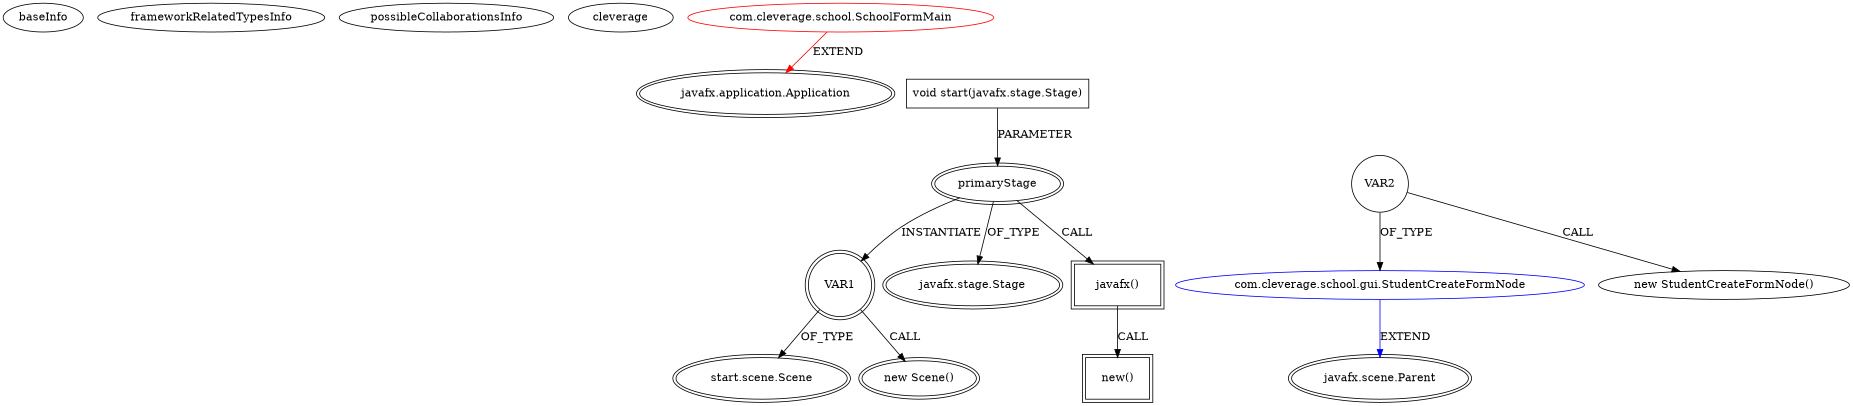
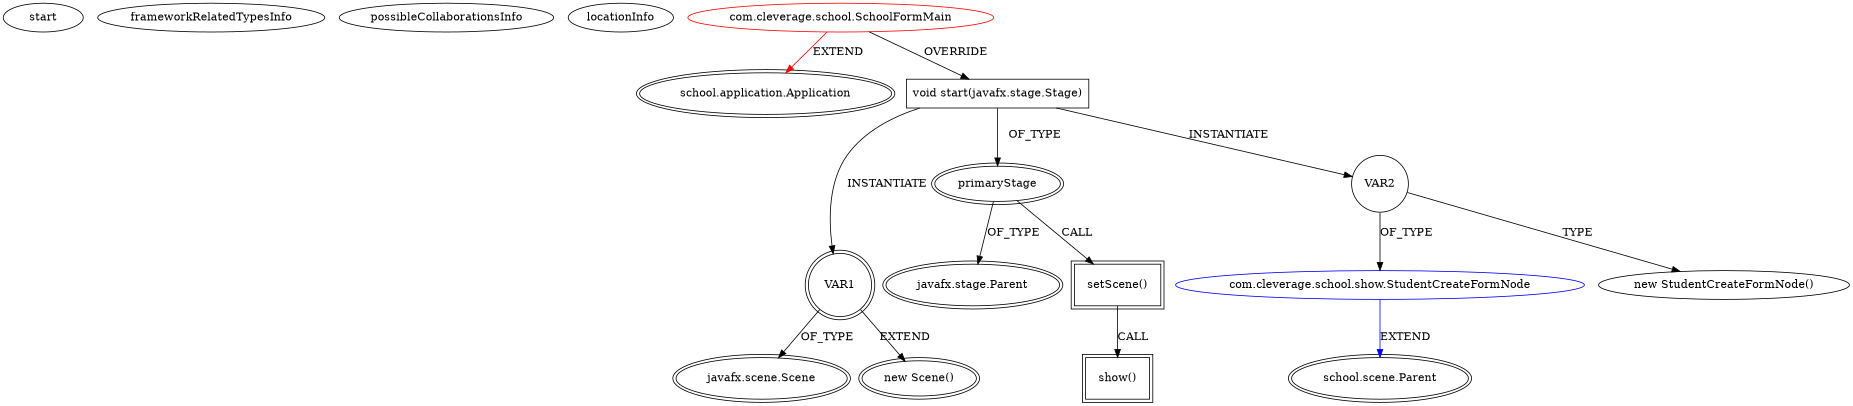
node "baseInfo": label "baseInfo" -> "start"
node "cleverage": label "cleverage" -> "locationInfo"
edge "com.cleverage.school.SchoolFormMain" -> "void start(javafx.stage.Stage)": added, label "OVERRIDE"
node "javafx.application.Application": label "javafx.application.Application" -> "school.application.Application"
edge "void start(javafx.stage.Stage)" -> "primaryStage": label "PARAMETER" -> "OF_TYPE"
edge "void start(javafx.stage.Stage)" -> "VAR2": added, label "INSTANTIATE"
edge "primaryStage" -> "VAR1": now "void start(javafx.stage.Stage)" -> "VAR1"
edge "VAR2" -> "new StudentCreateFormNode()": label "CALL" -> "TYPE"
node "javafx.stage.Stage": label "javafx.stage.Stage" -> "javafx.stage.Parent"
node "javafx()": label "javafx()" -> "setScene()"
node "com.cleverage.school.gui.StudentCreateFormNode": label "com.cleverage.school.gui.StudentCreateFormNode" -> "com.cleverage.school.show.StudentCreateFormNode"
edge "VAR1" -> "new Scene()": label "CALL" -> "EXTEND"
node "start.scene.Scene": label "start.scene.Scene" -> "javafx.scene.Scene"
node "new()": label "new()" -> "show()"
node "javafx.scene.Parent": label "javafx.scene.Parent" -> "school.scene.Parent"
